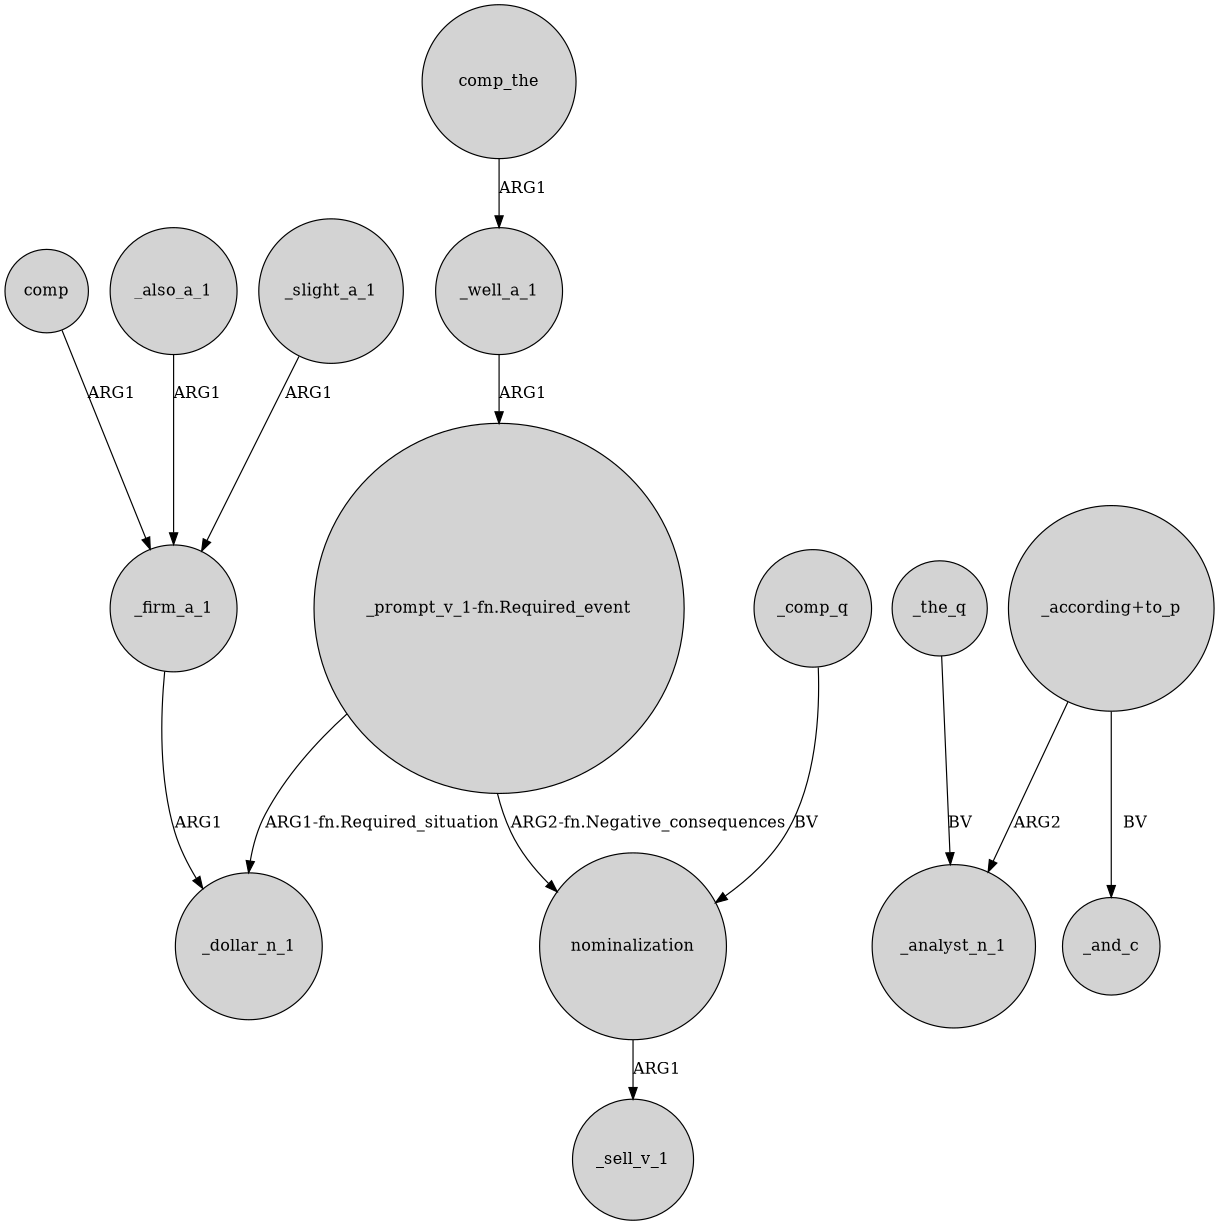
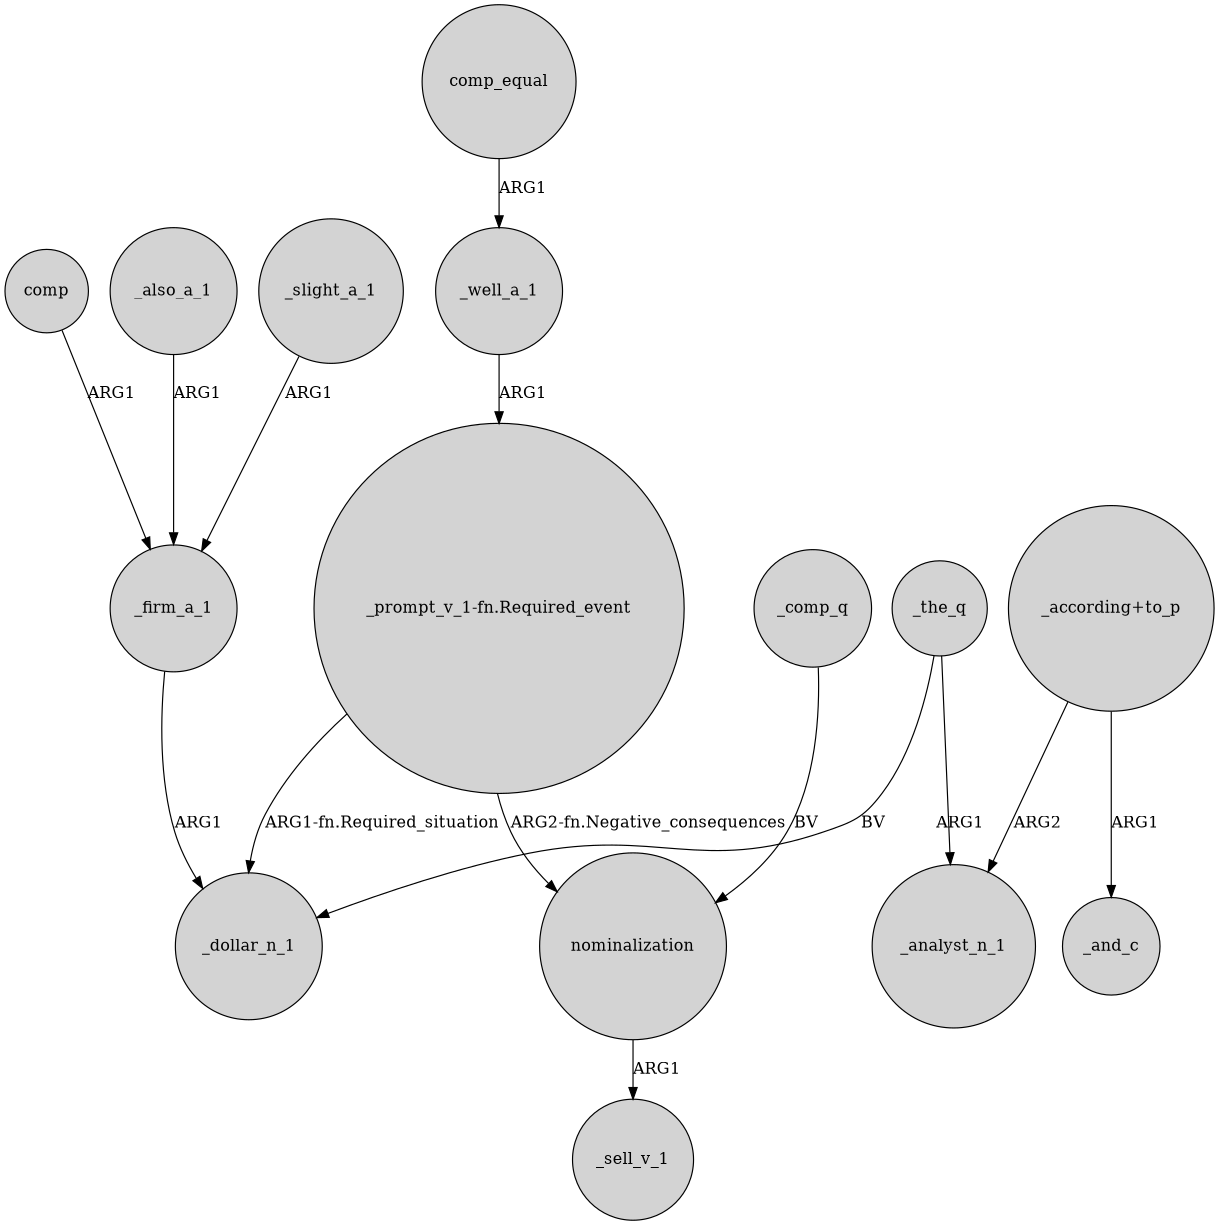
node "comp_the": label "comp_the" -> "comp_equal"
edge "_the_q" -> "_analyst_n_1": label "BV" -> "ARG1"
edge "_according+to_p" -> "_and_c": label "BV" -> "ARG1"
edge "_the_q" -> "_dollar_n_1": added, label "BV"
